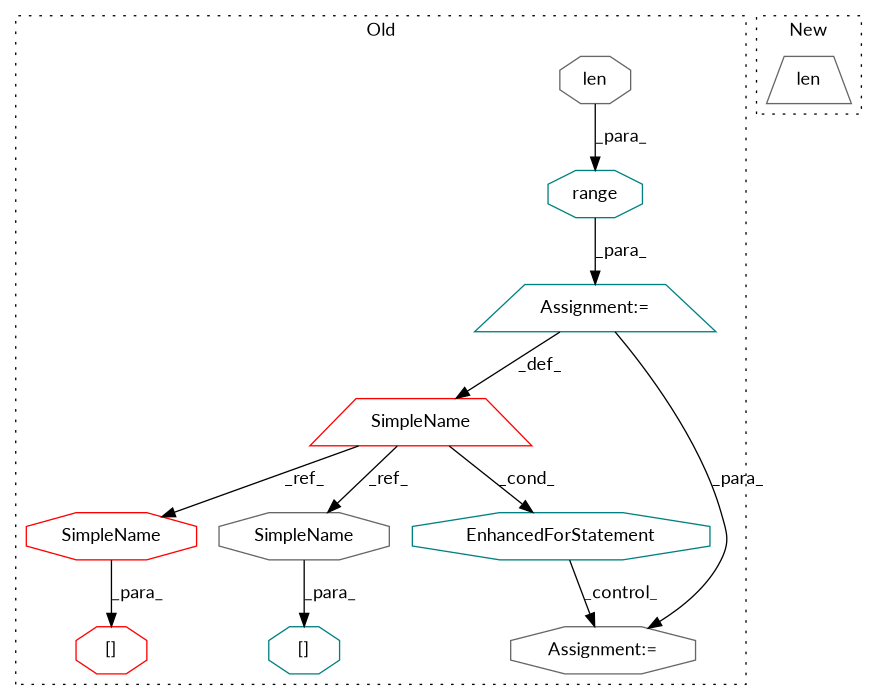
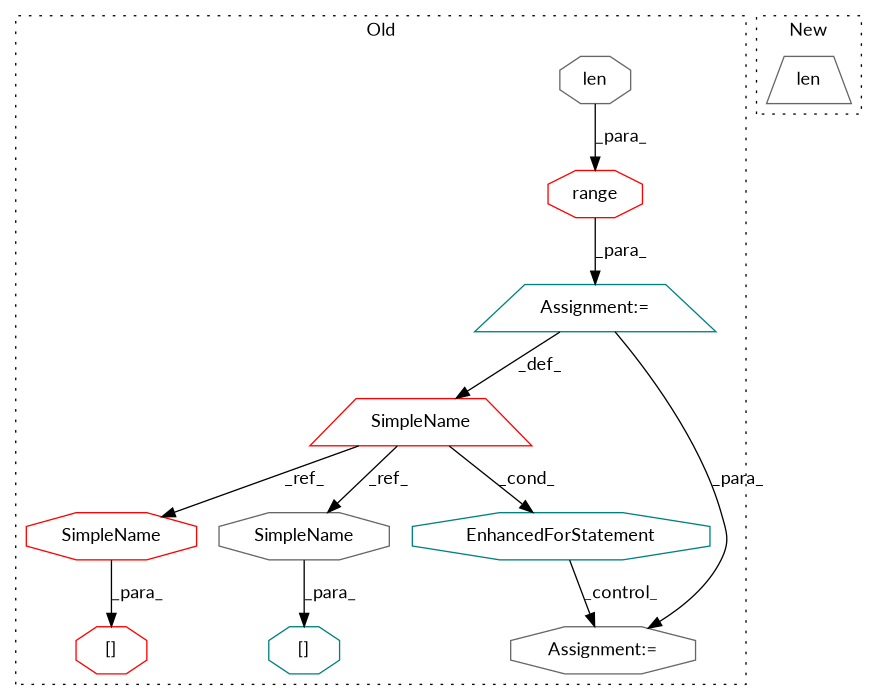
node "range": color teal -> red
